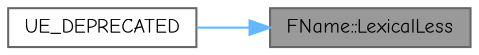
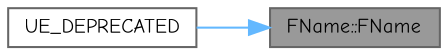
node "FName::LexicalLess": label "FName::LexicalLess" -> "FName::FName"
